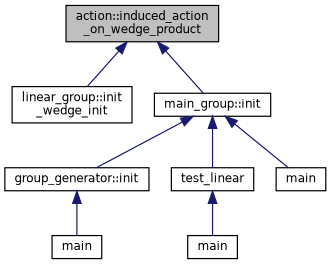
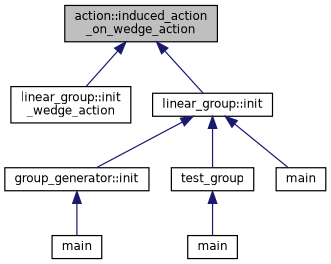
node "action::induced_action _on_wedge_product": label "action::induced_action _on_wedge_product" -> "action::induced_action _on_wedge_action"
node "linear_group::init _wedge_init": label "linear_group::init _wedge_init" -> "linear_group::init _wedge_action"
node "main_group::init": label "main_group::init" -> "linear_group::init"
node "test_linear": label "test_linear" -> "test_group"
